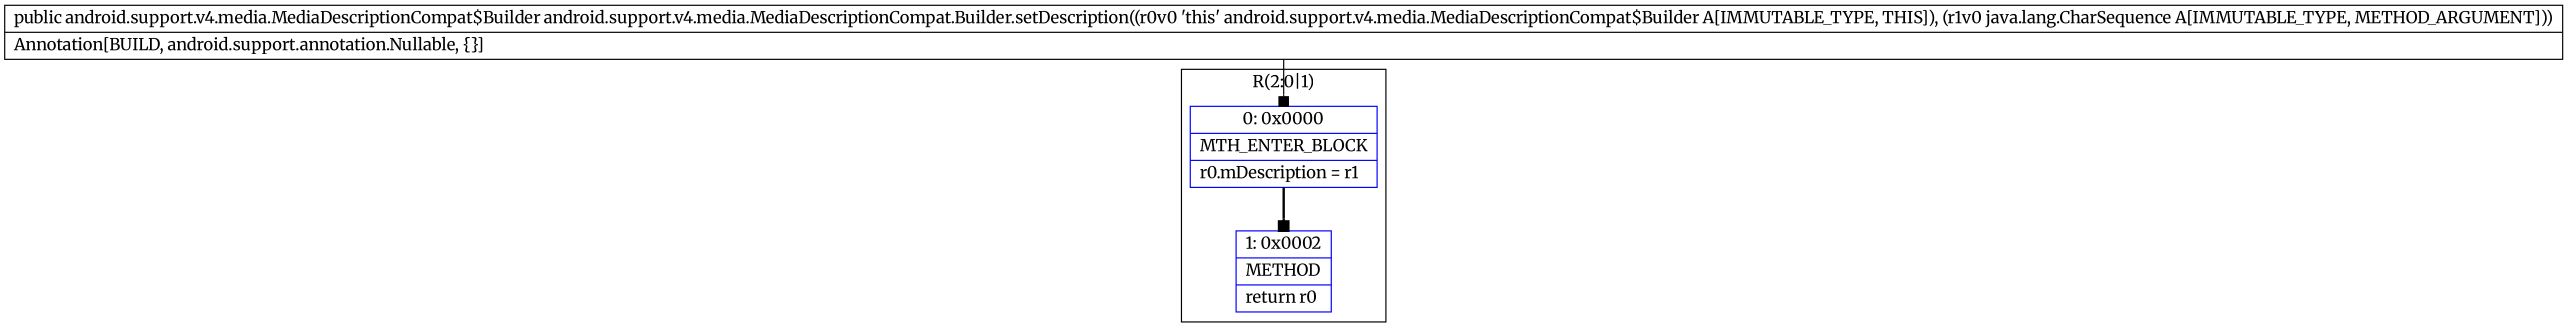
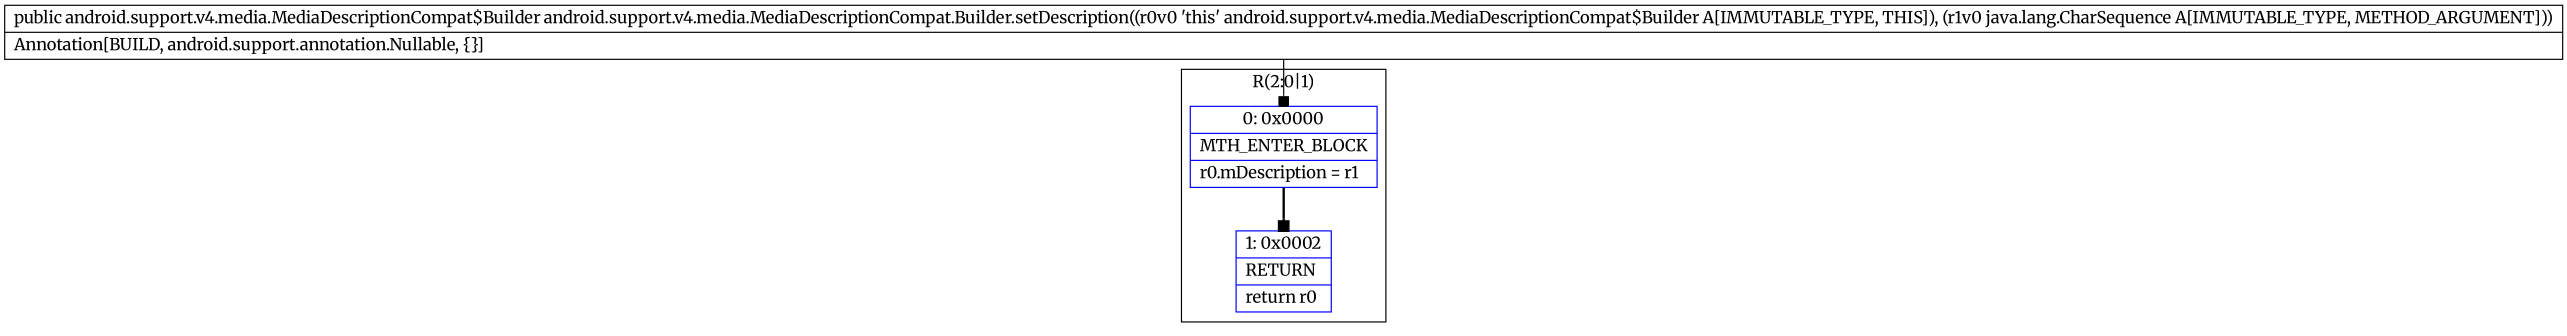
node "1: 0x0002": text "METHOD" -> "RETURN"
